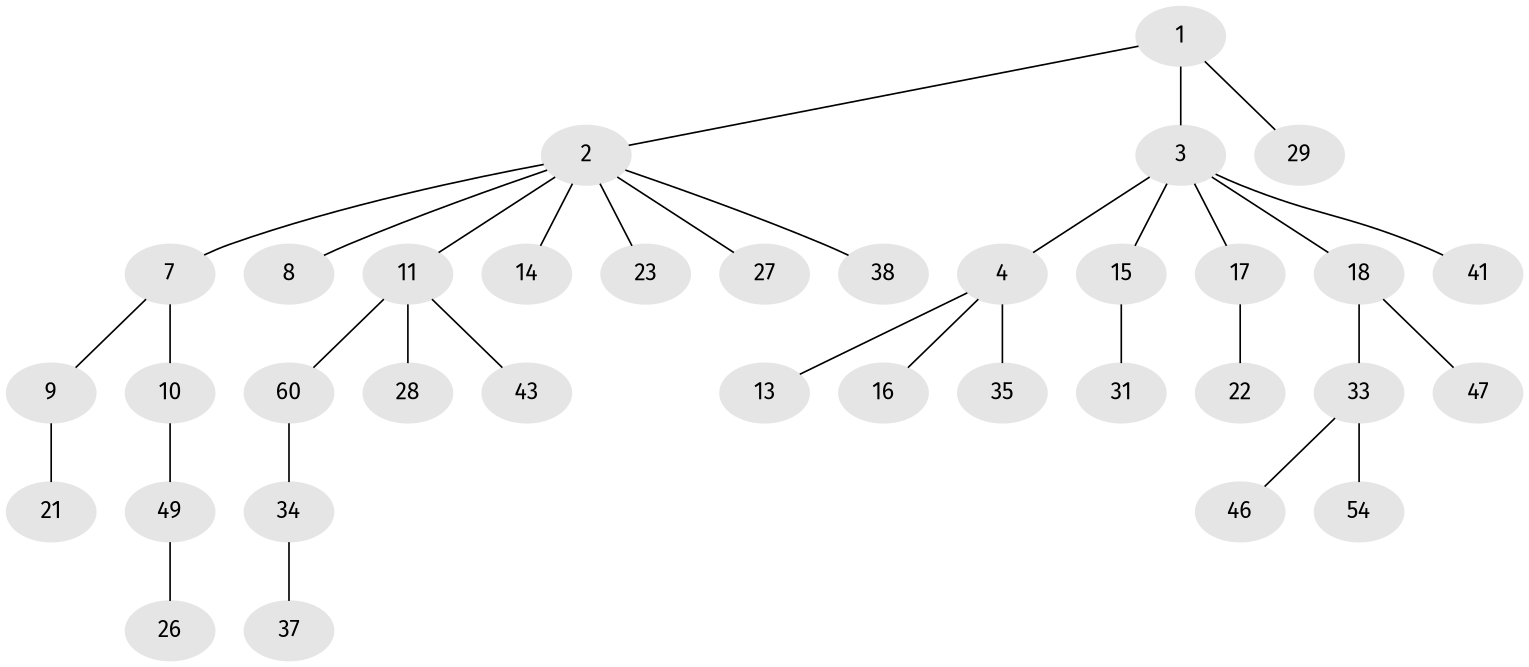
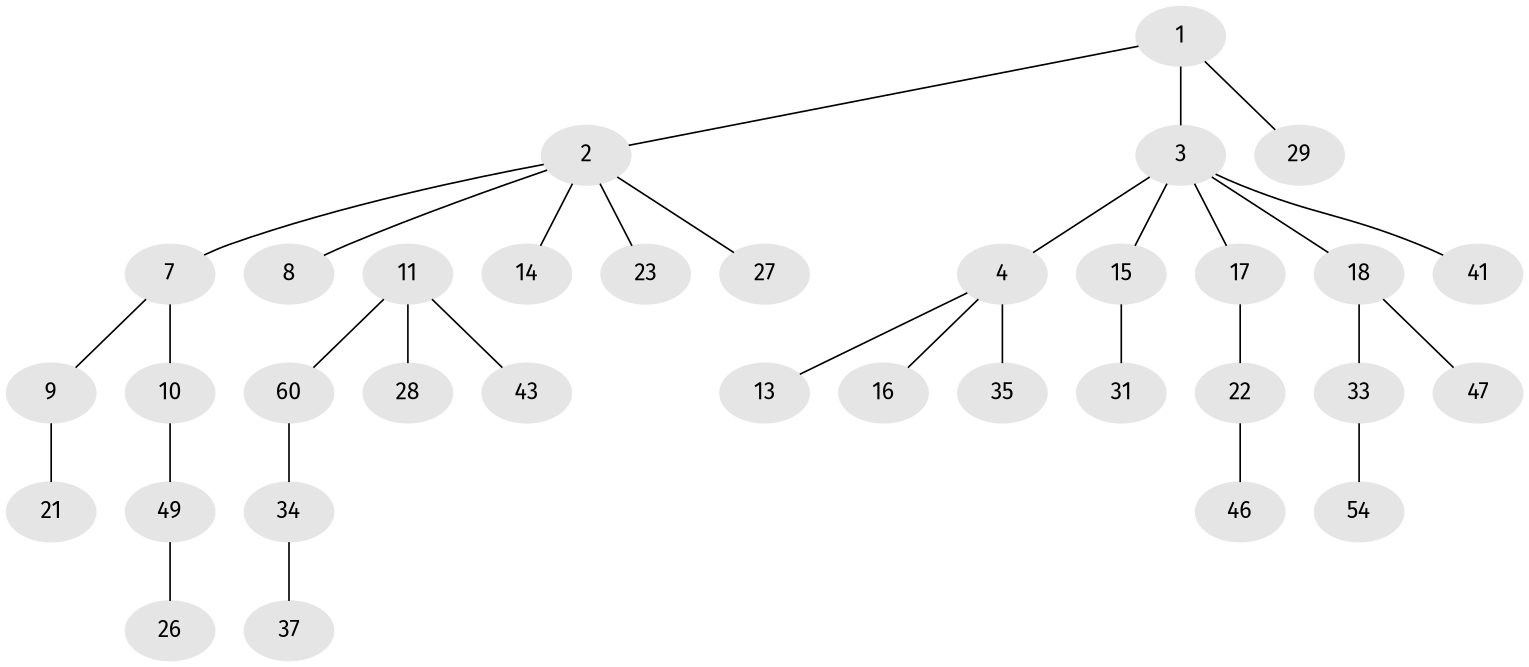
edge "2" -- "11": removed
node "38": removed
edge "33" -- "46": now "22" -- "46"
